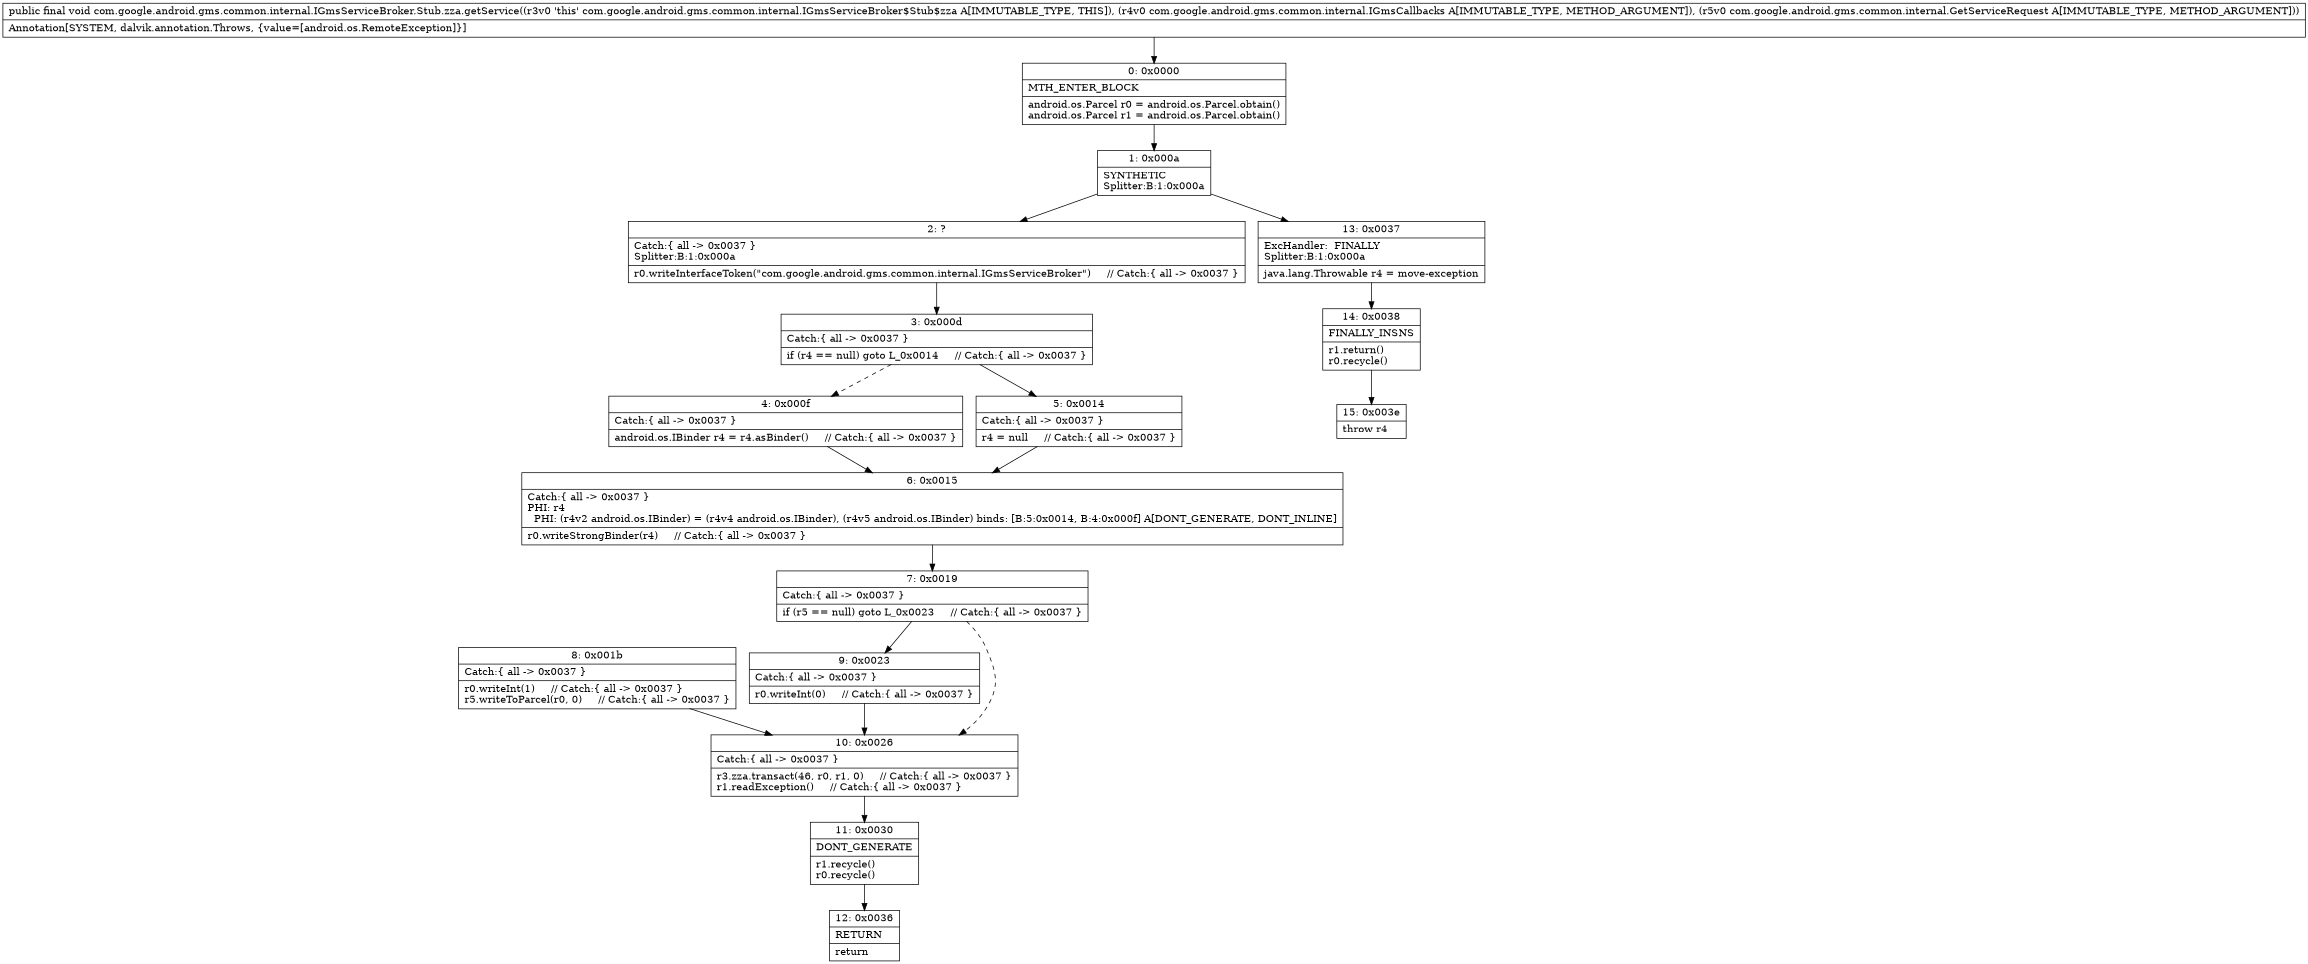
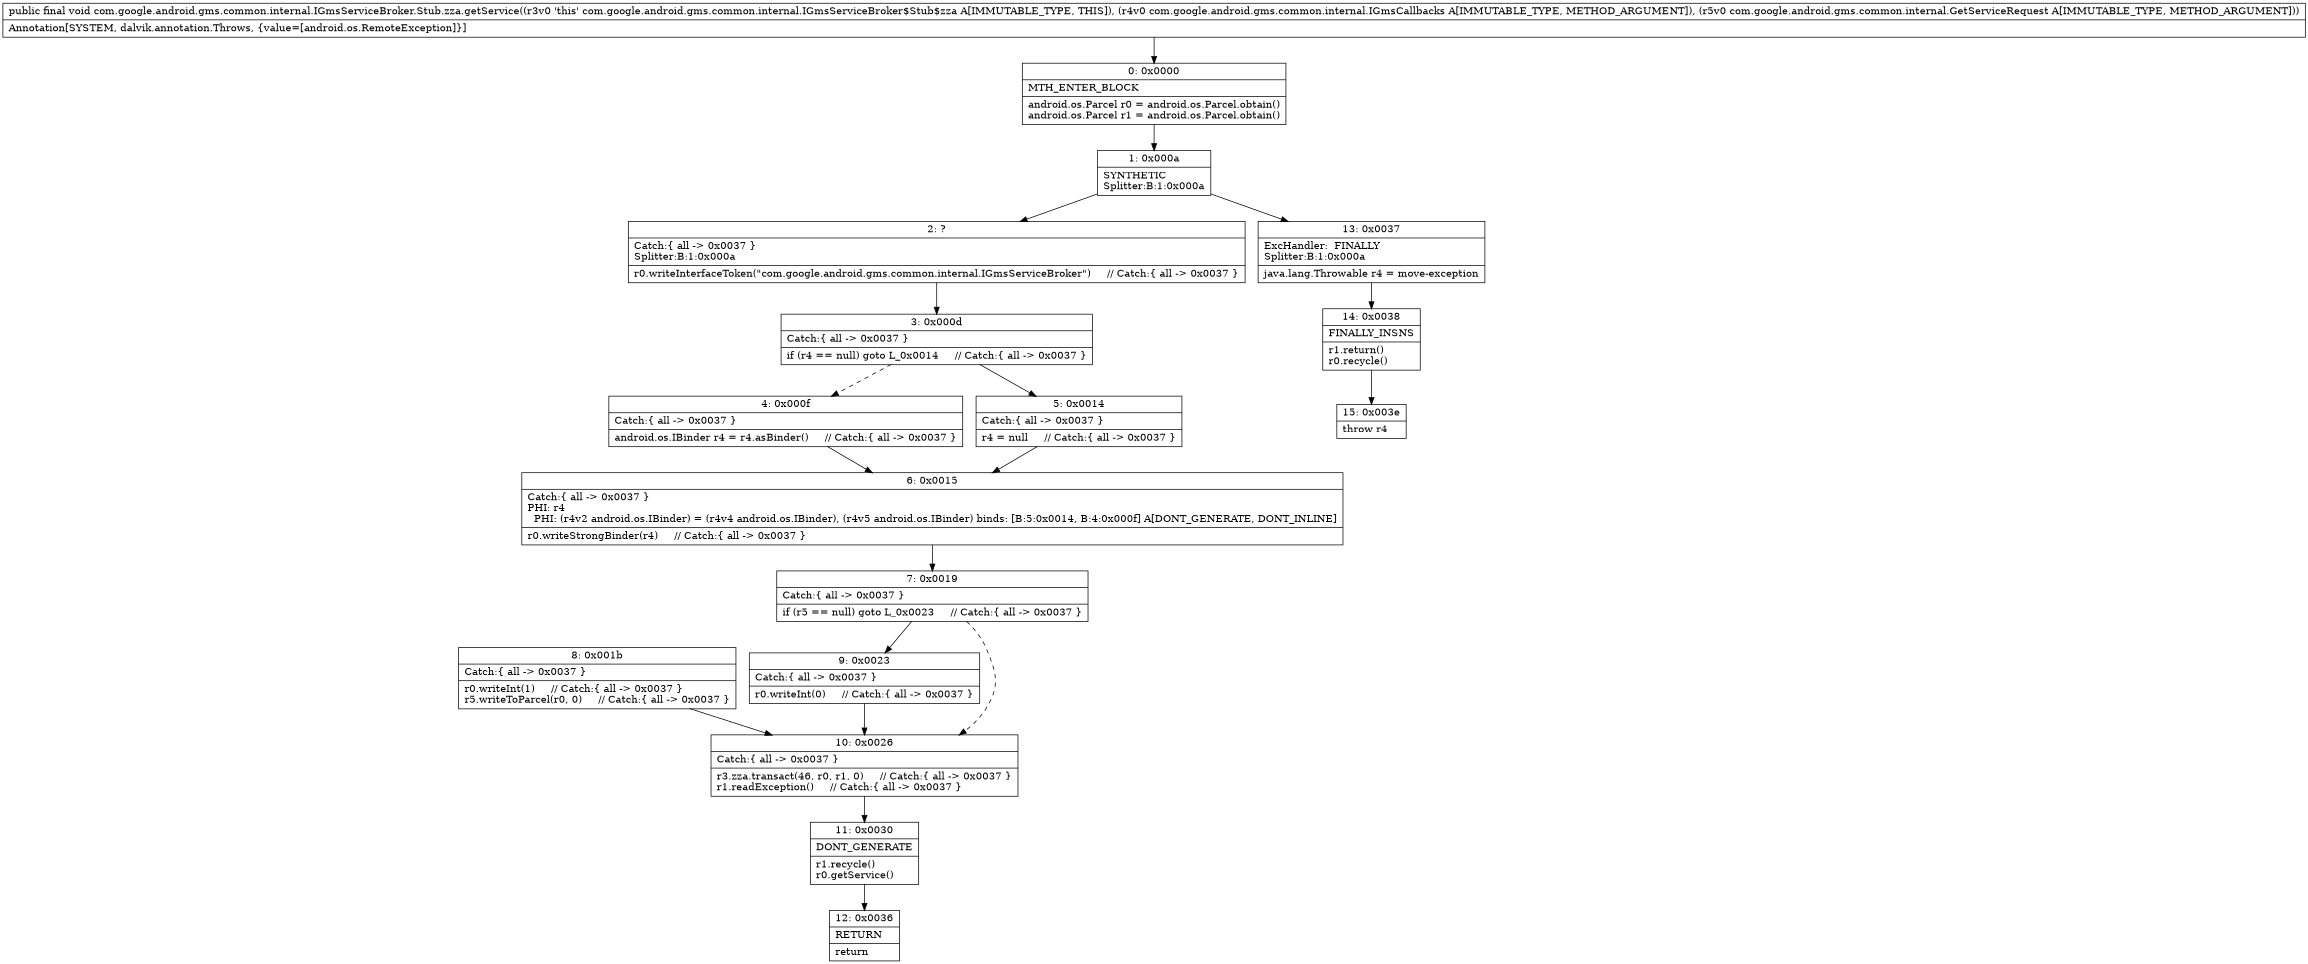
node "11: 0x0030": text "r0.recycle()" -> "r0.getService()"
